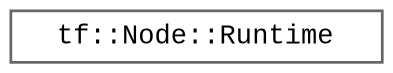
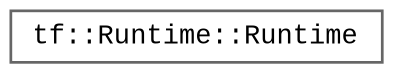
node "tf::Node::Runtime": label "tf::Node::Runtime" -> "tf::Runtime::Runtime"
